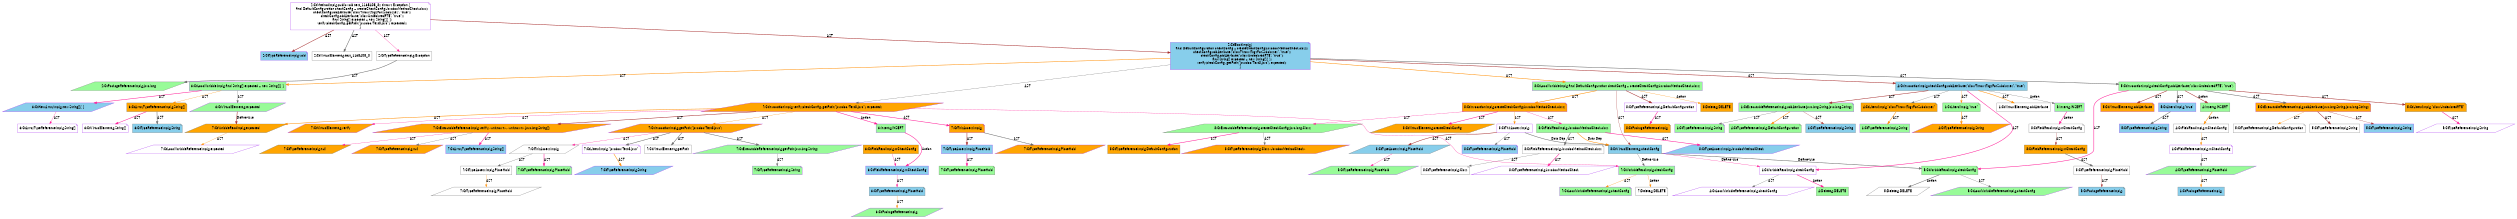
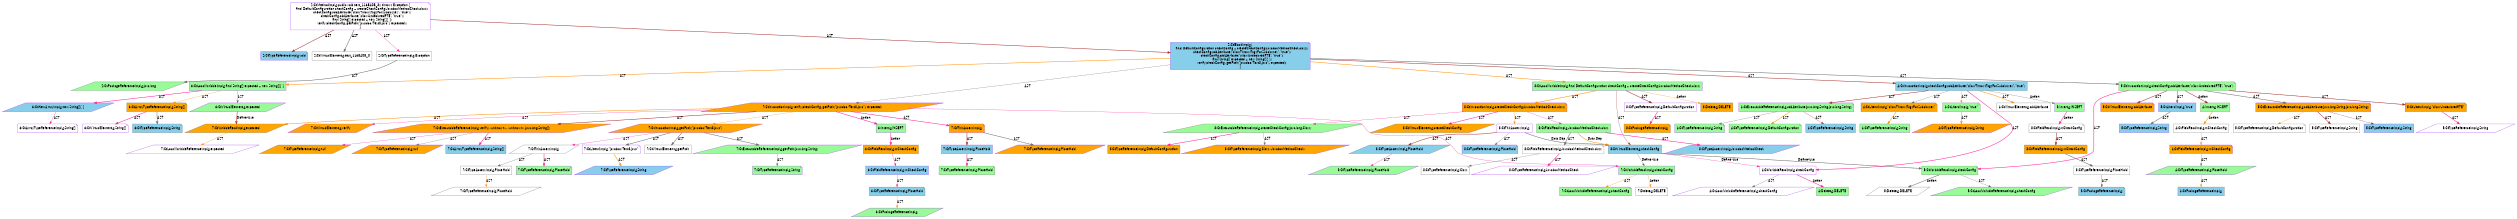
edge "3:CtFieldReadImpl@mCheckConfig" -> "3:CtFieldReferenceImpl@mCheckConfig": style solid -> bold
edge "6:Insert@INSERT" -> "6:CtFieldReferenceImpl@mCheckConfig": now "6:Insert@INSERT" -> "6:CtFieldReadImpl@mCheckConfig"
node "4:CtFieldReferenceImpl@mCheckConfig": fillcolor white -> orange
